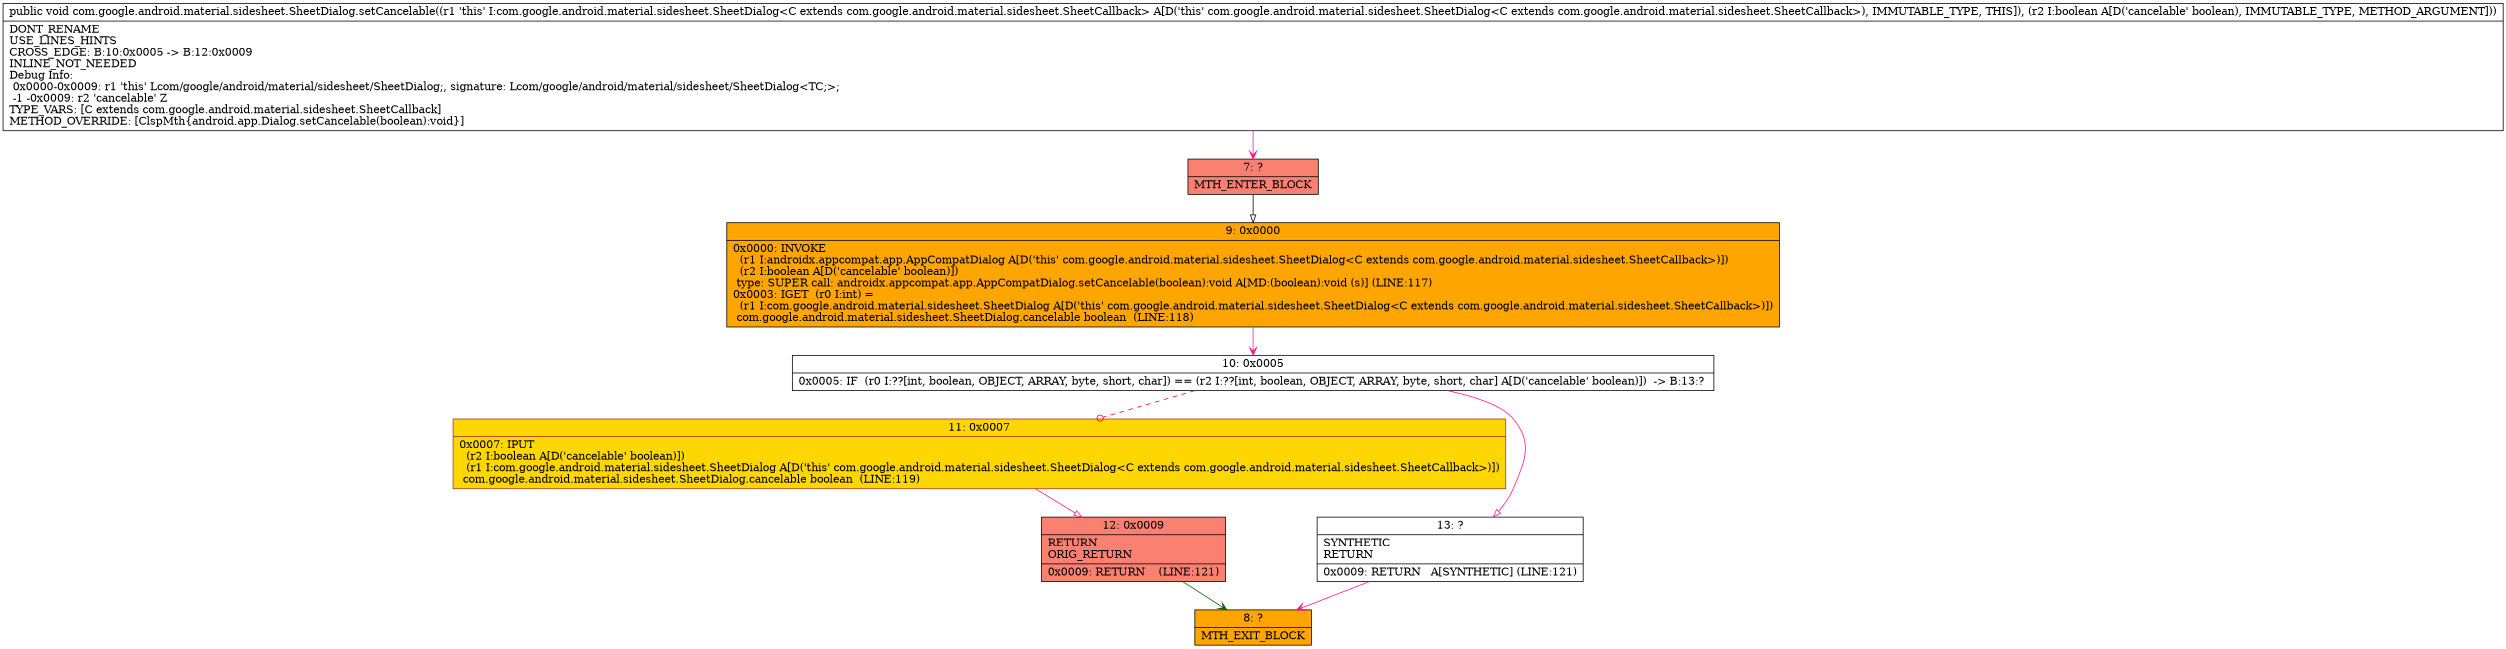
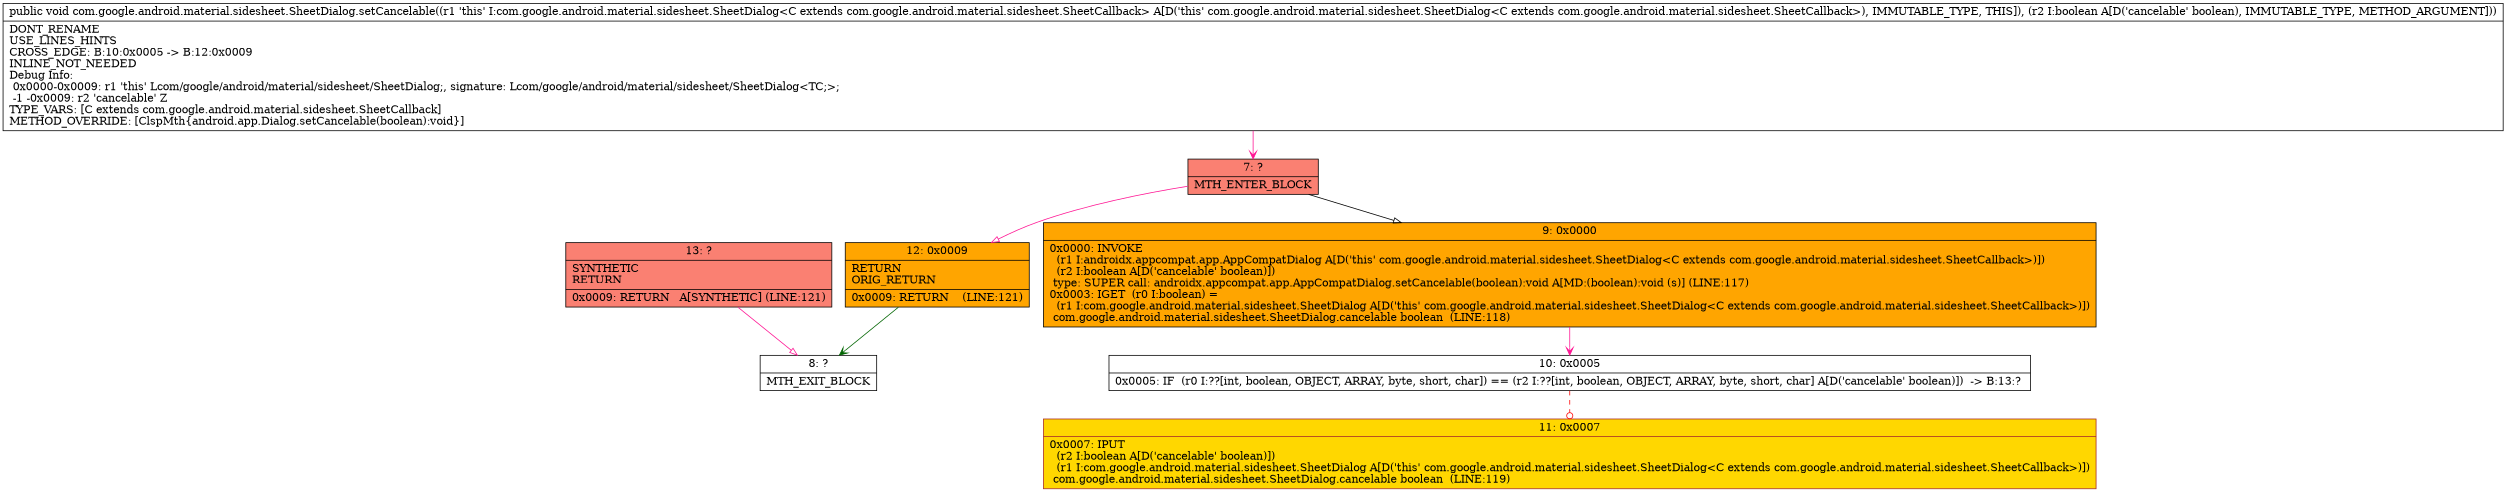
node "9: 0x0000": text "0x0003: IGET  (r0 I:int) =" -> "0x0003: IGET  (r0 I:boolean) ="
edge "10: 0x0005" -> "13: ?": removed
edge "11: 0x0007" -> "12: 0x0009": now "7: ?" -> "12: 0x0009"
node "12: 0x0009": fillcolor salmon -> orange
node "13: ?": fillcolor white -> salmon
edge "13: ?" -> "8: ?": arrowhead vee -> onormal
node "8: ?": fillcolor orange -> white
